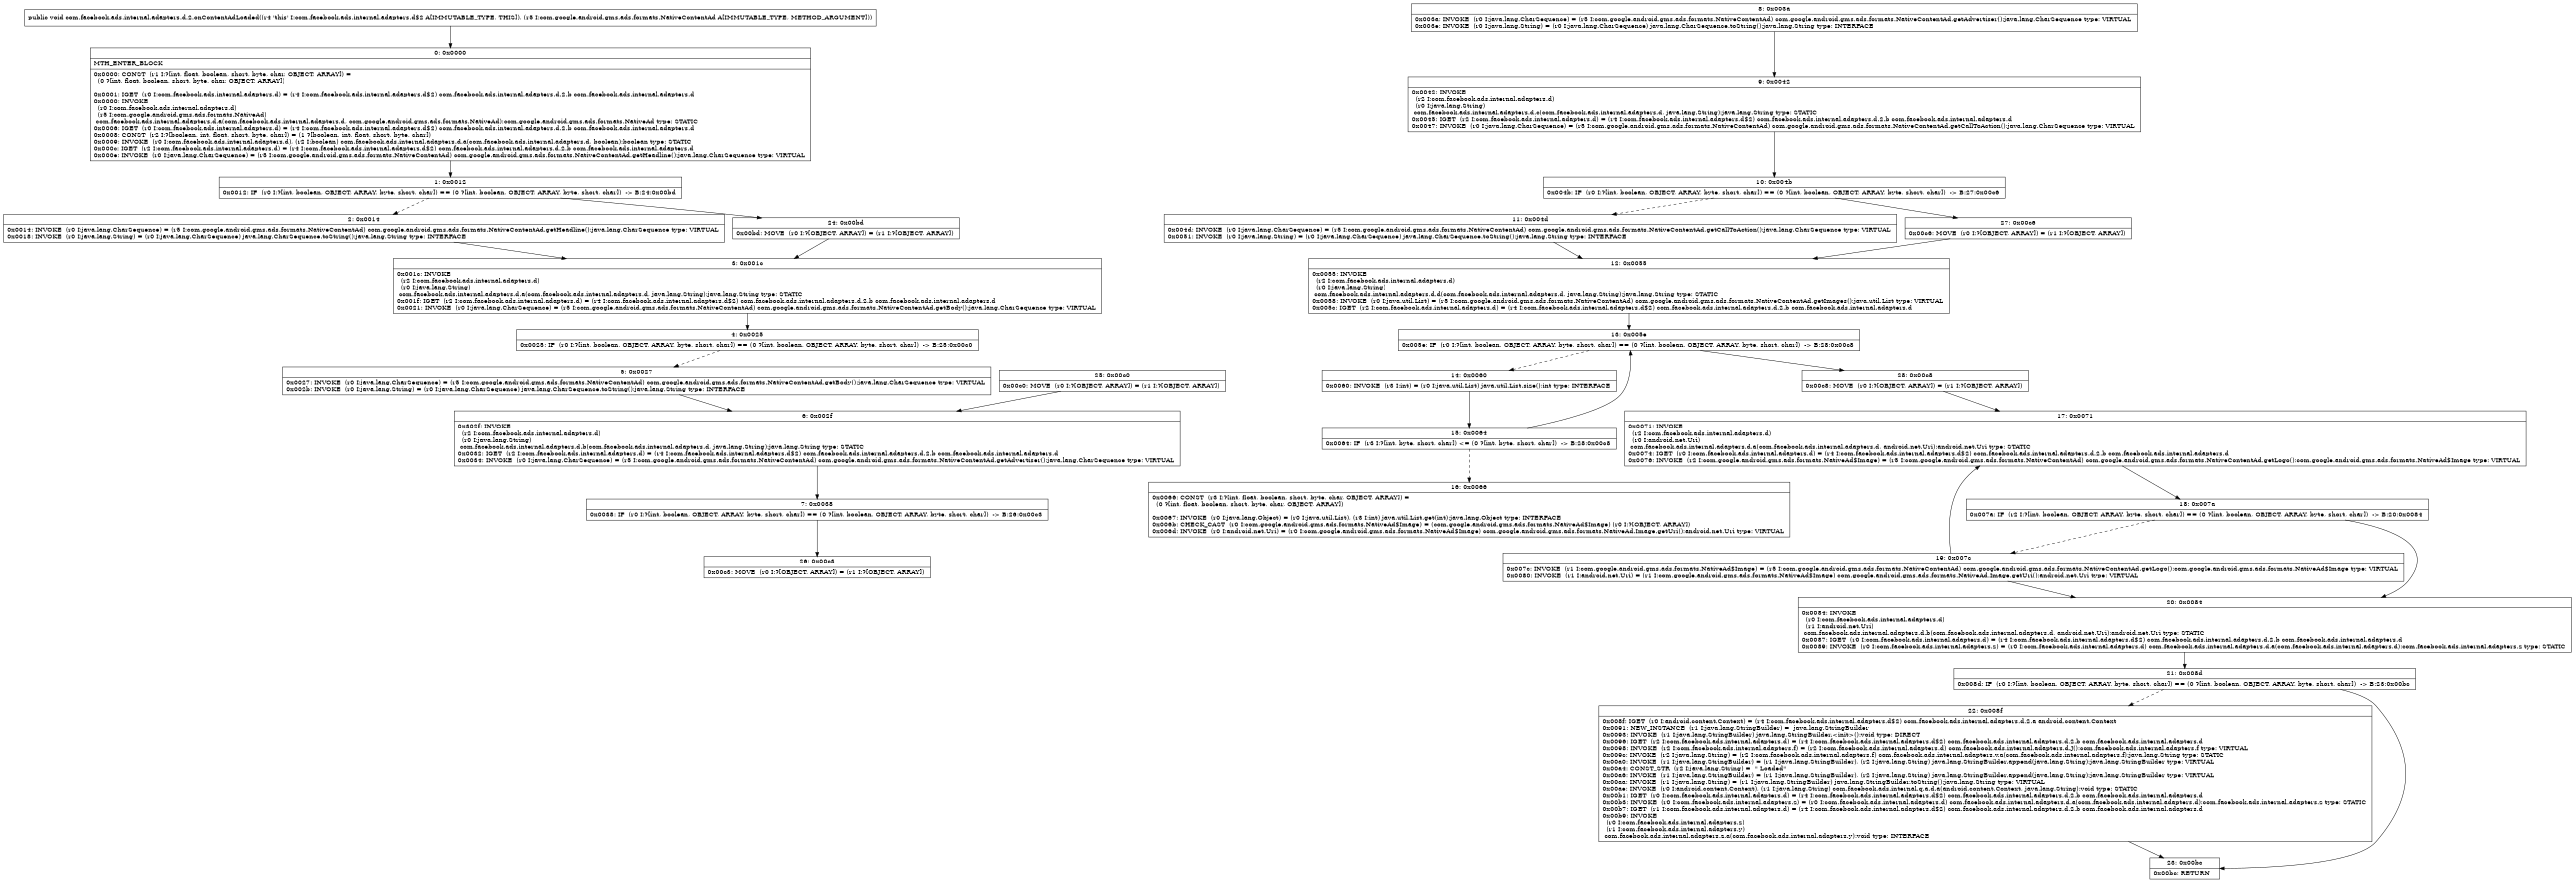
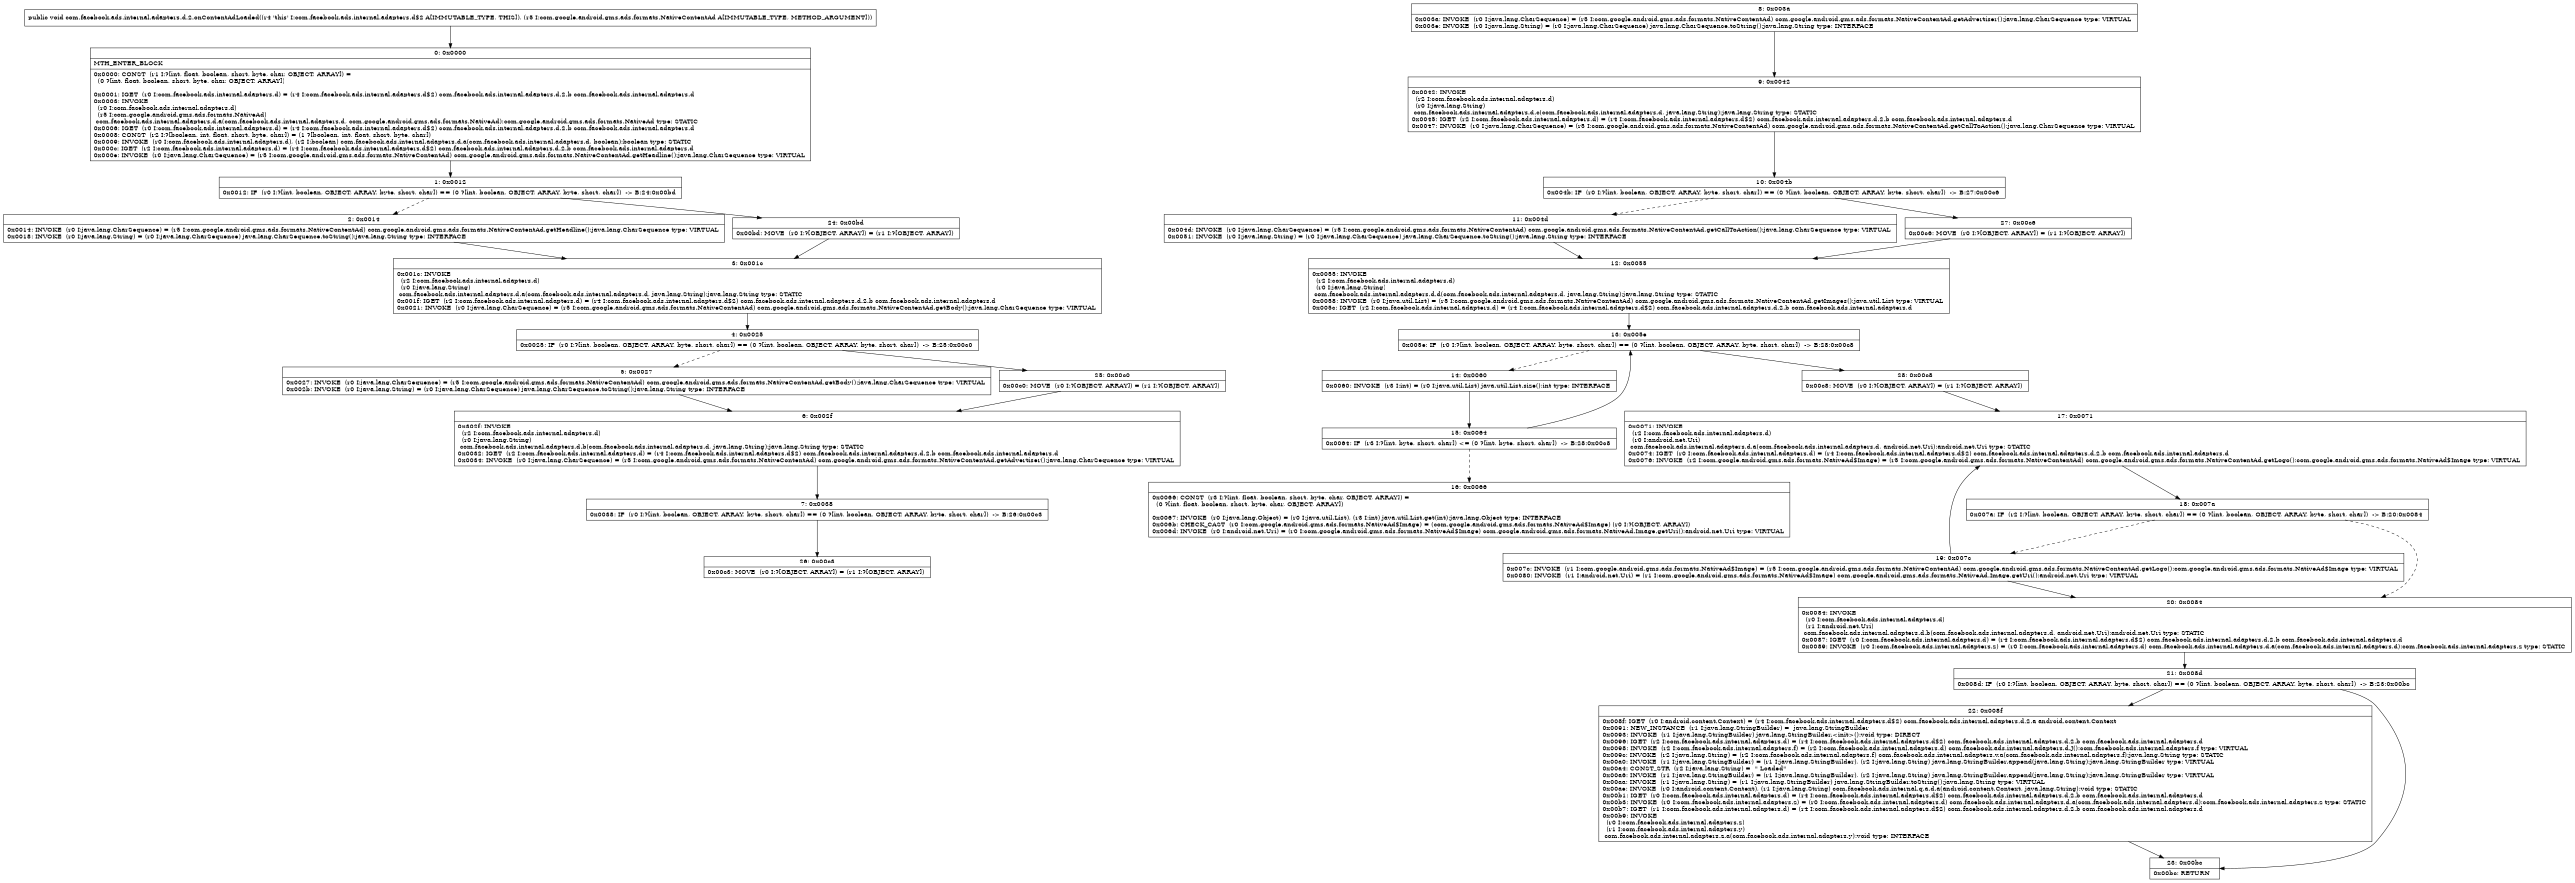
node "0: 0x0000": text "0x0000: INVOKE" -> "0x0003: INVOKE"
edge "4: 0x0025" -> "25: 0x00c0": added
edge "18: 0x007a" -> "20: 0x0084": style solid -> dashed
edge "21: 0x008d" -> "22: 0x008f": style dashed -> solid
